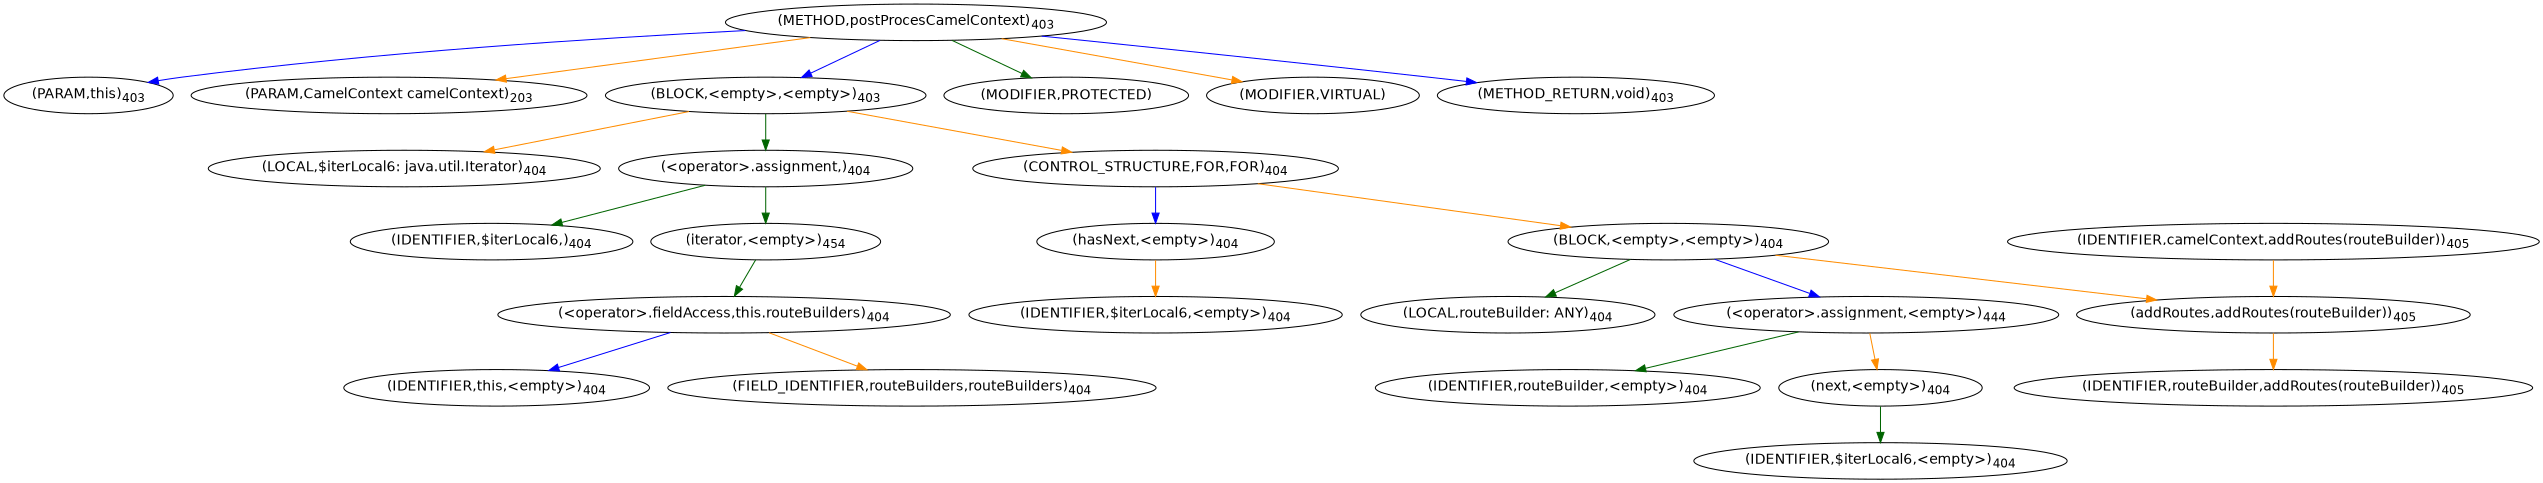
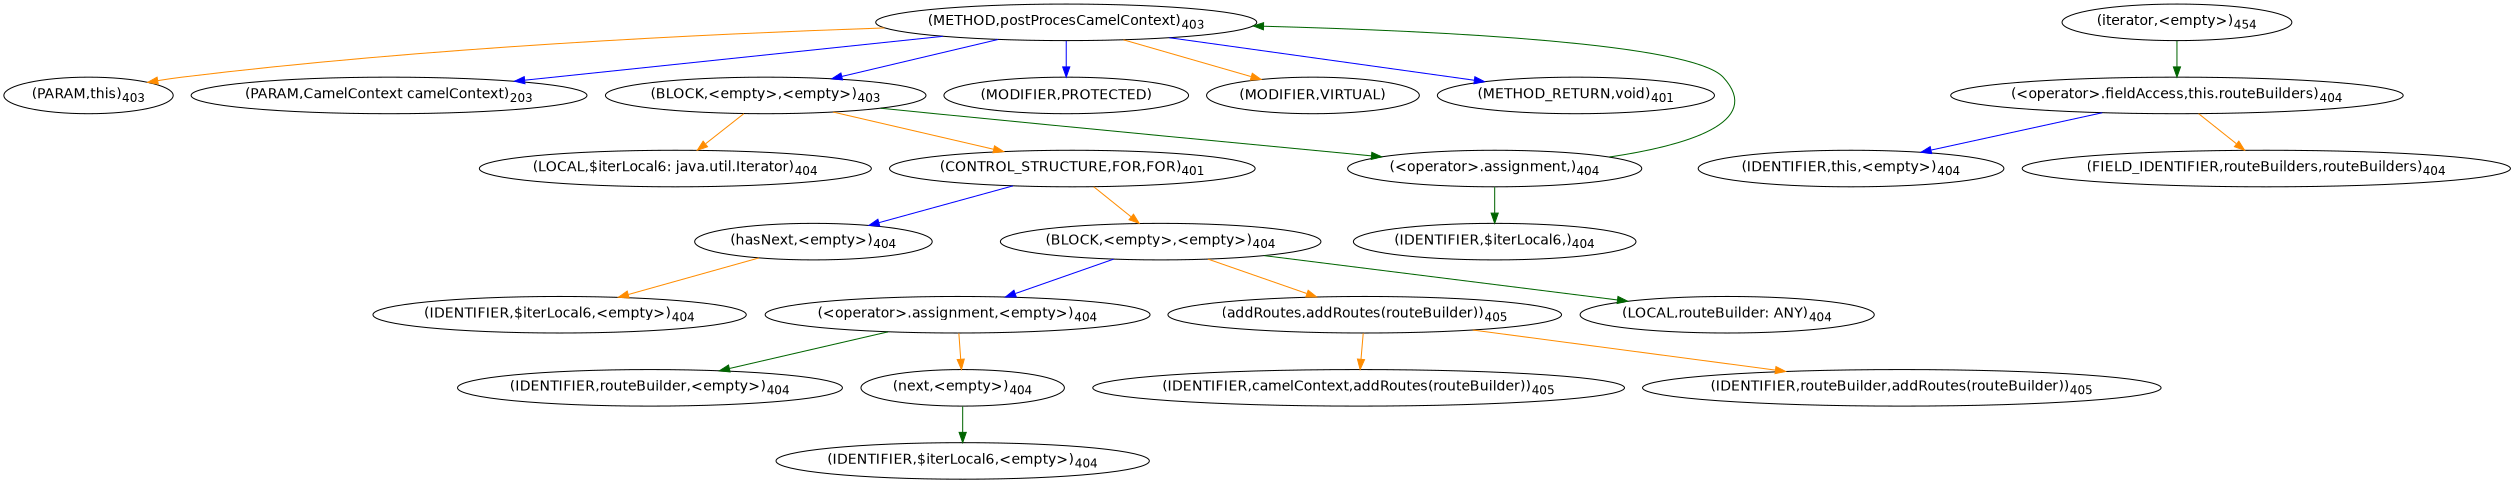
edge "(METHOD,postProcesCamelContext)" -> "(PARAM,this)": color blue -> darkorange
edge "(METHOD,postProcesCamelContext)" -> "(MODIFIER,PROTECTED)": color darkgreen -> blue
edge "(METHOD,postProcesCamelContext)" -> "(PARAM,CamelContext camelContext)": color darkorange -> blue
node "(METHOD_RETURN,void)": text "403" -> "401"
node "(CONTROL_STRUCTURE,FOR,FOR)": text "404" -> "401"
edge "(<operator>.assignment,)" -> "(iterator,<empty>)": now "(<operator>.assignment,)" -> "(METHOD,postProcesCamelContext)"
edge "(IDENTIFIER,camelContext,addRoutes(routeBuilder))" -> "(addRoutes,addRoutes(routeBuilder))": reversed
node "(<operator>.assignment,<empty>)": text "444" -> "404"
